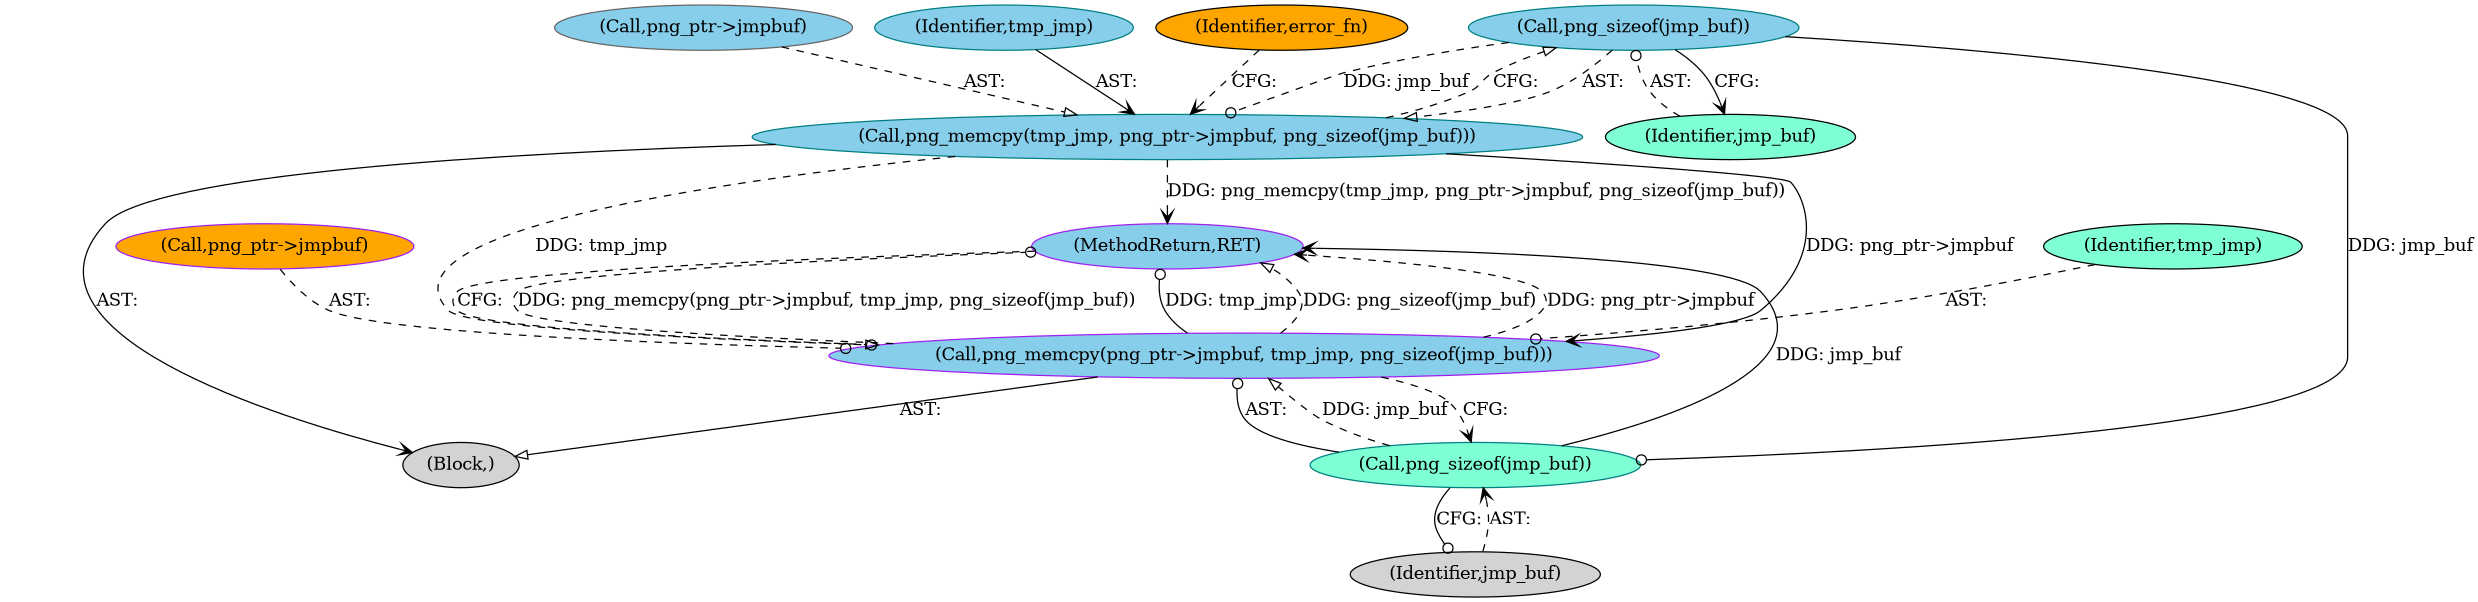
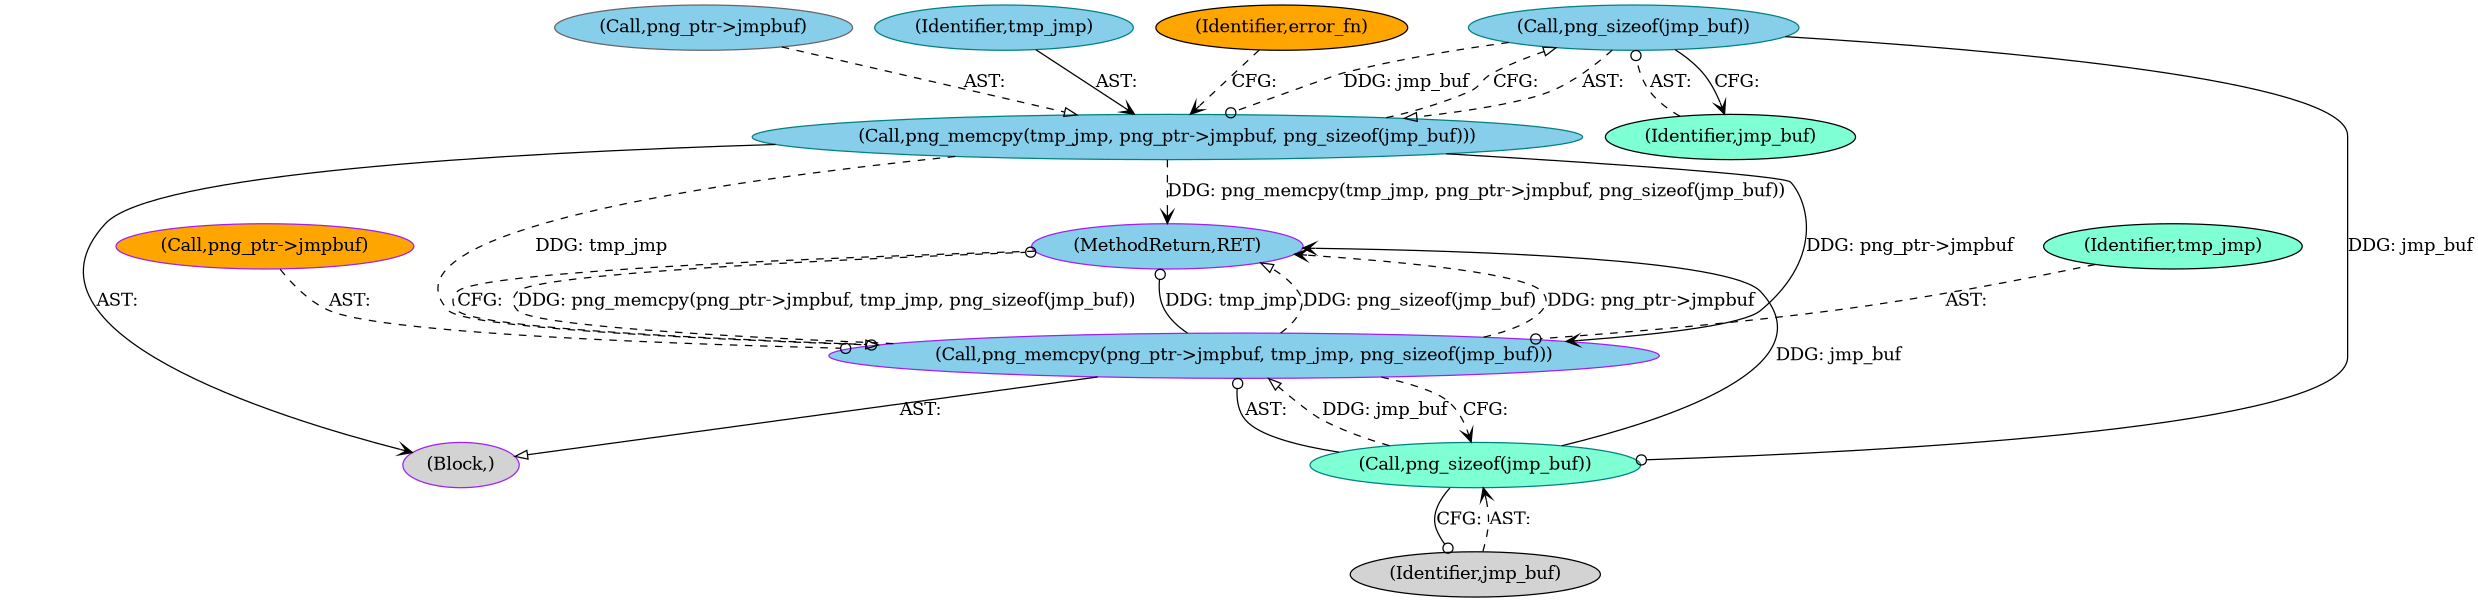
node "(Block,)": color black -> purple
